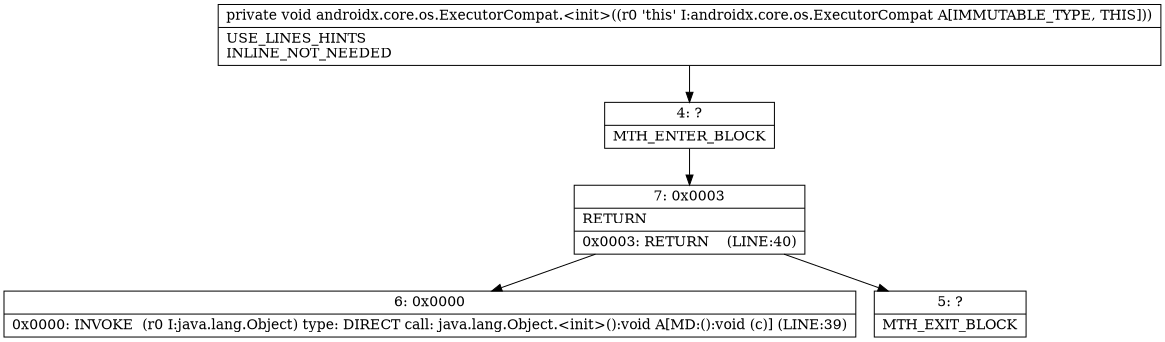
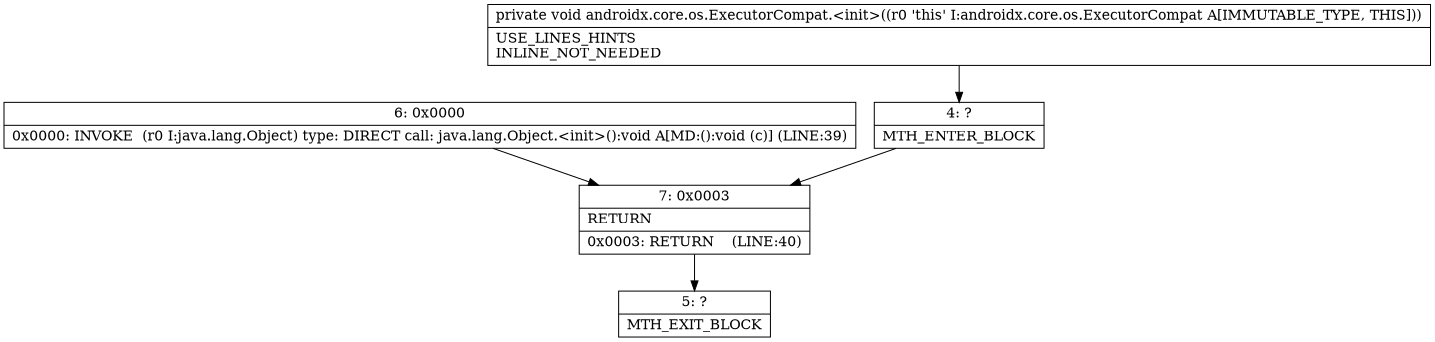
edge "7: 0x0003" -> "6: 0x0000": reversed
